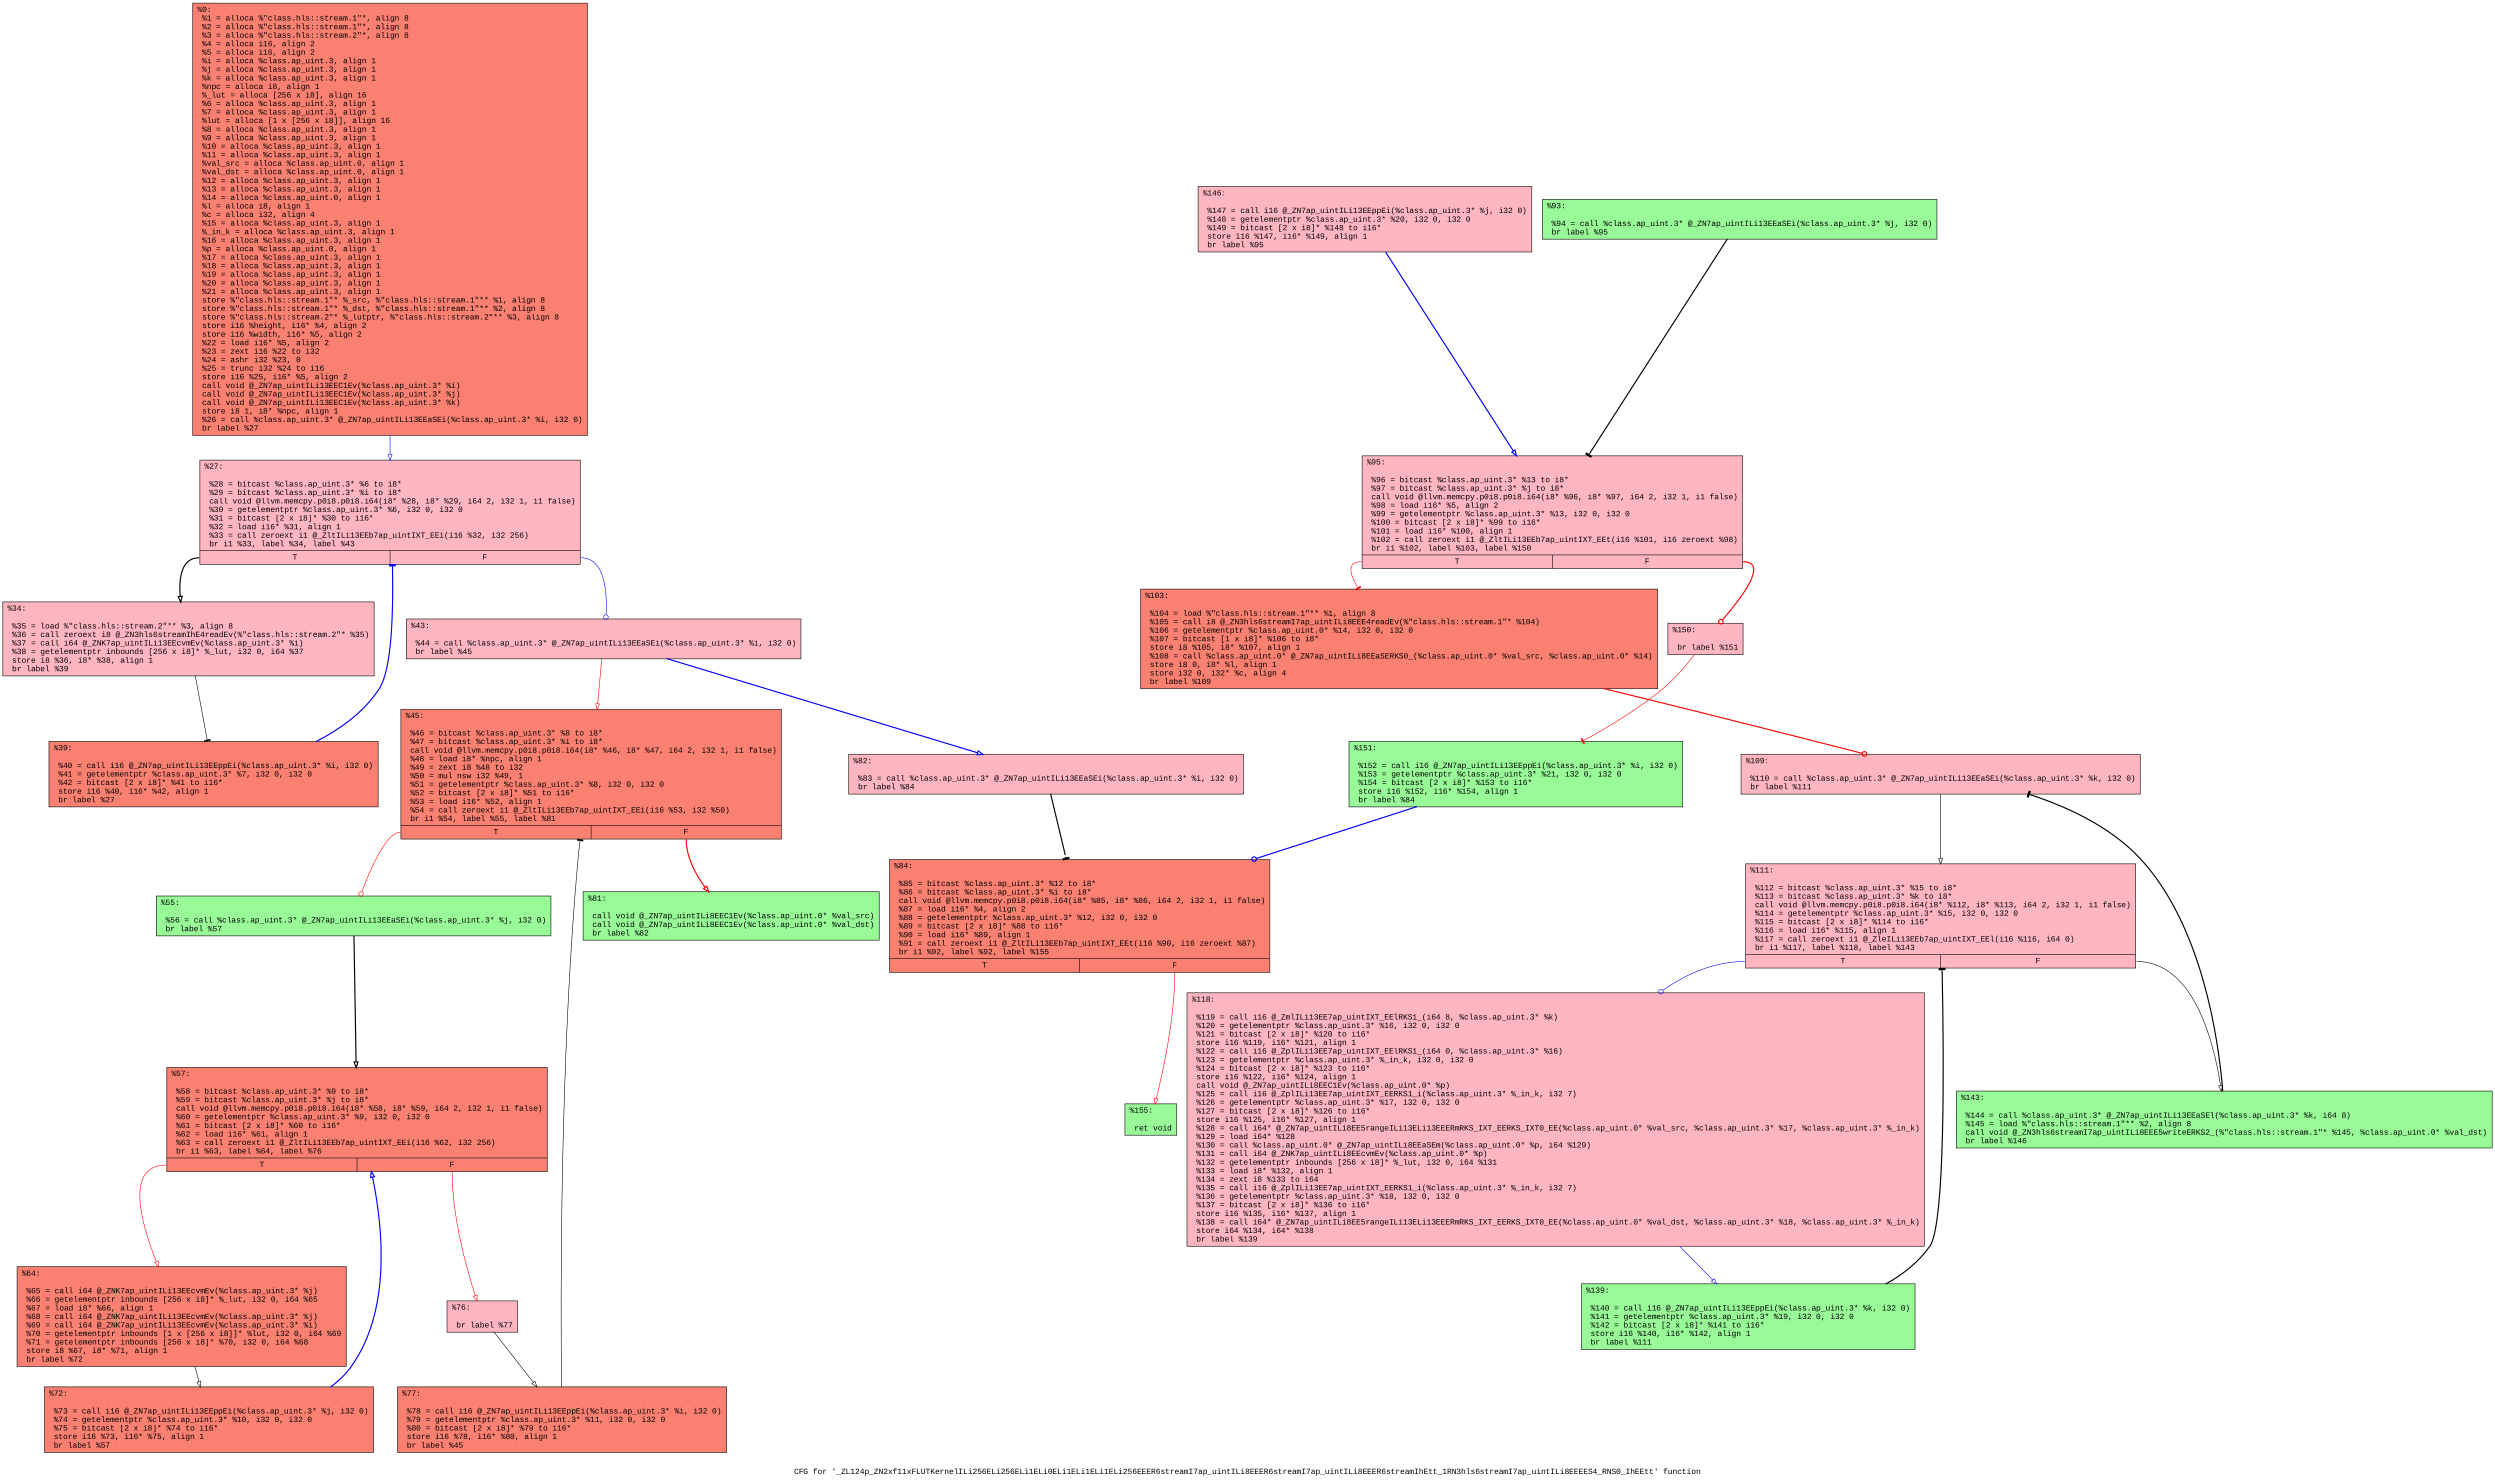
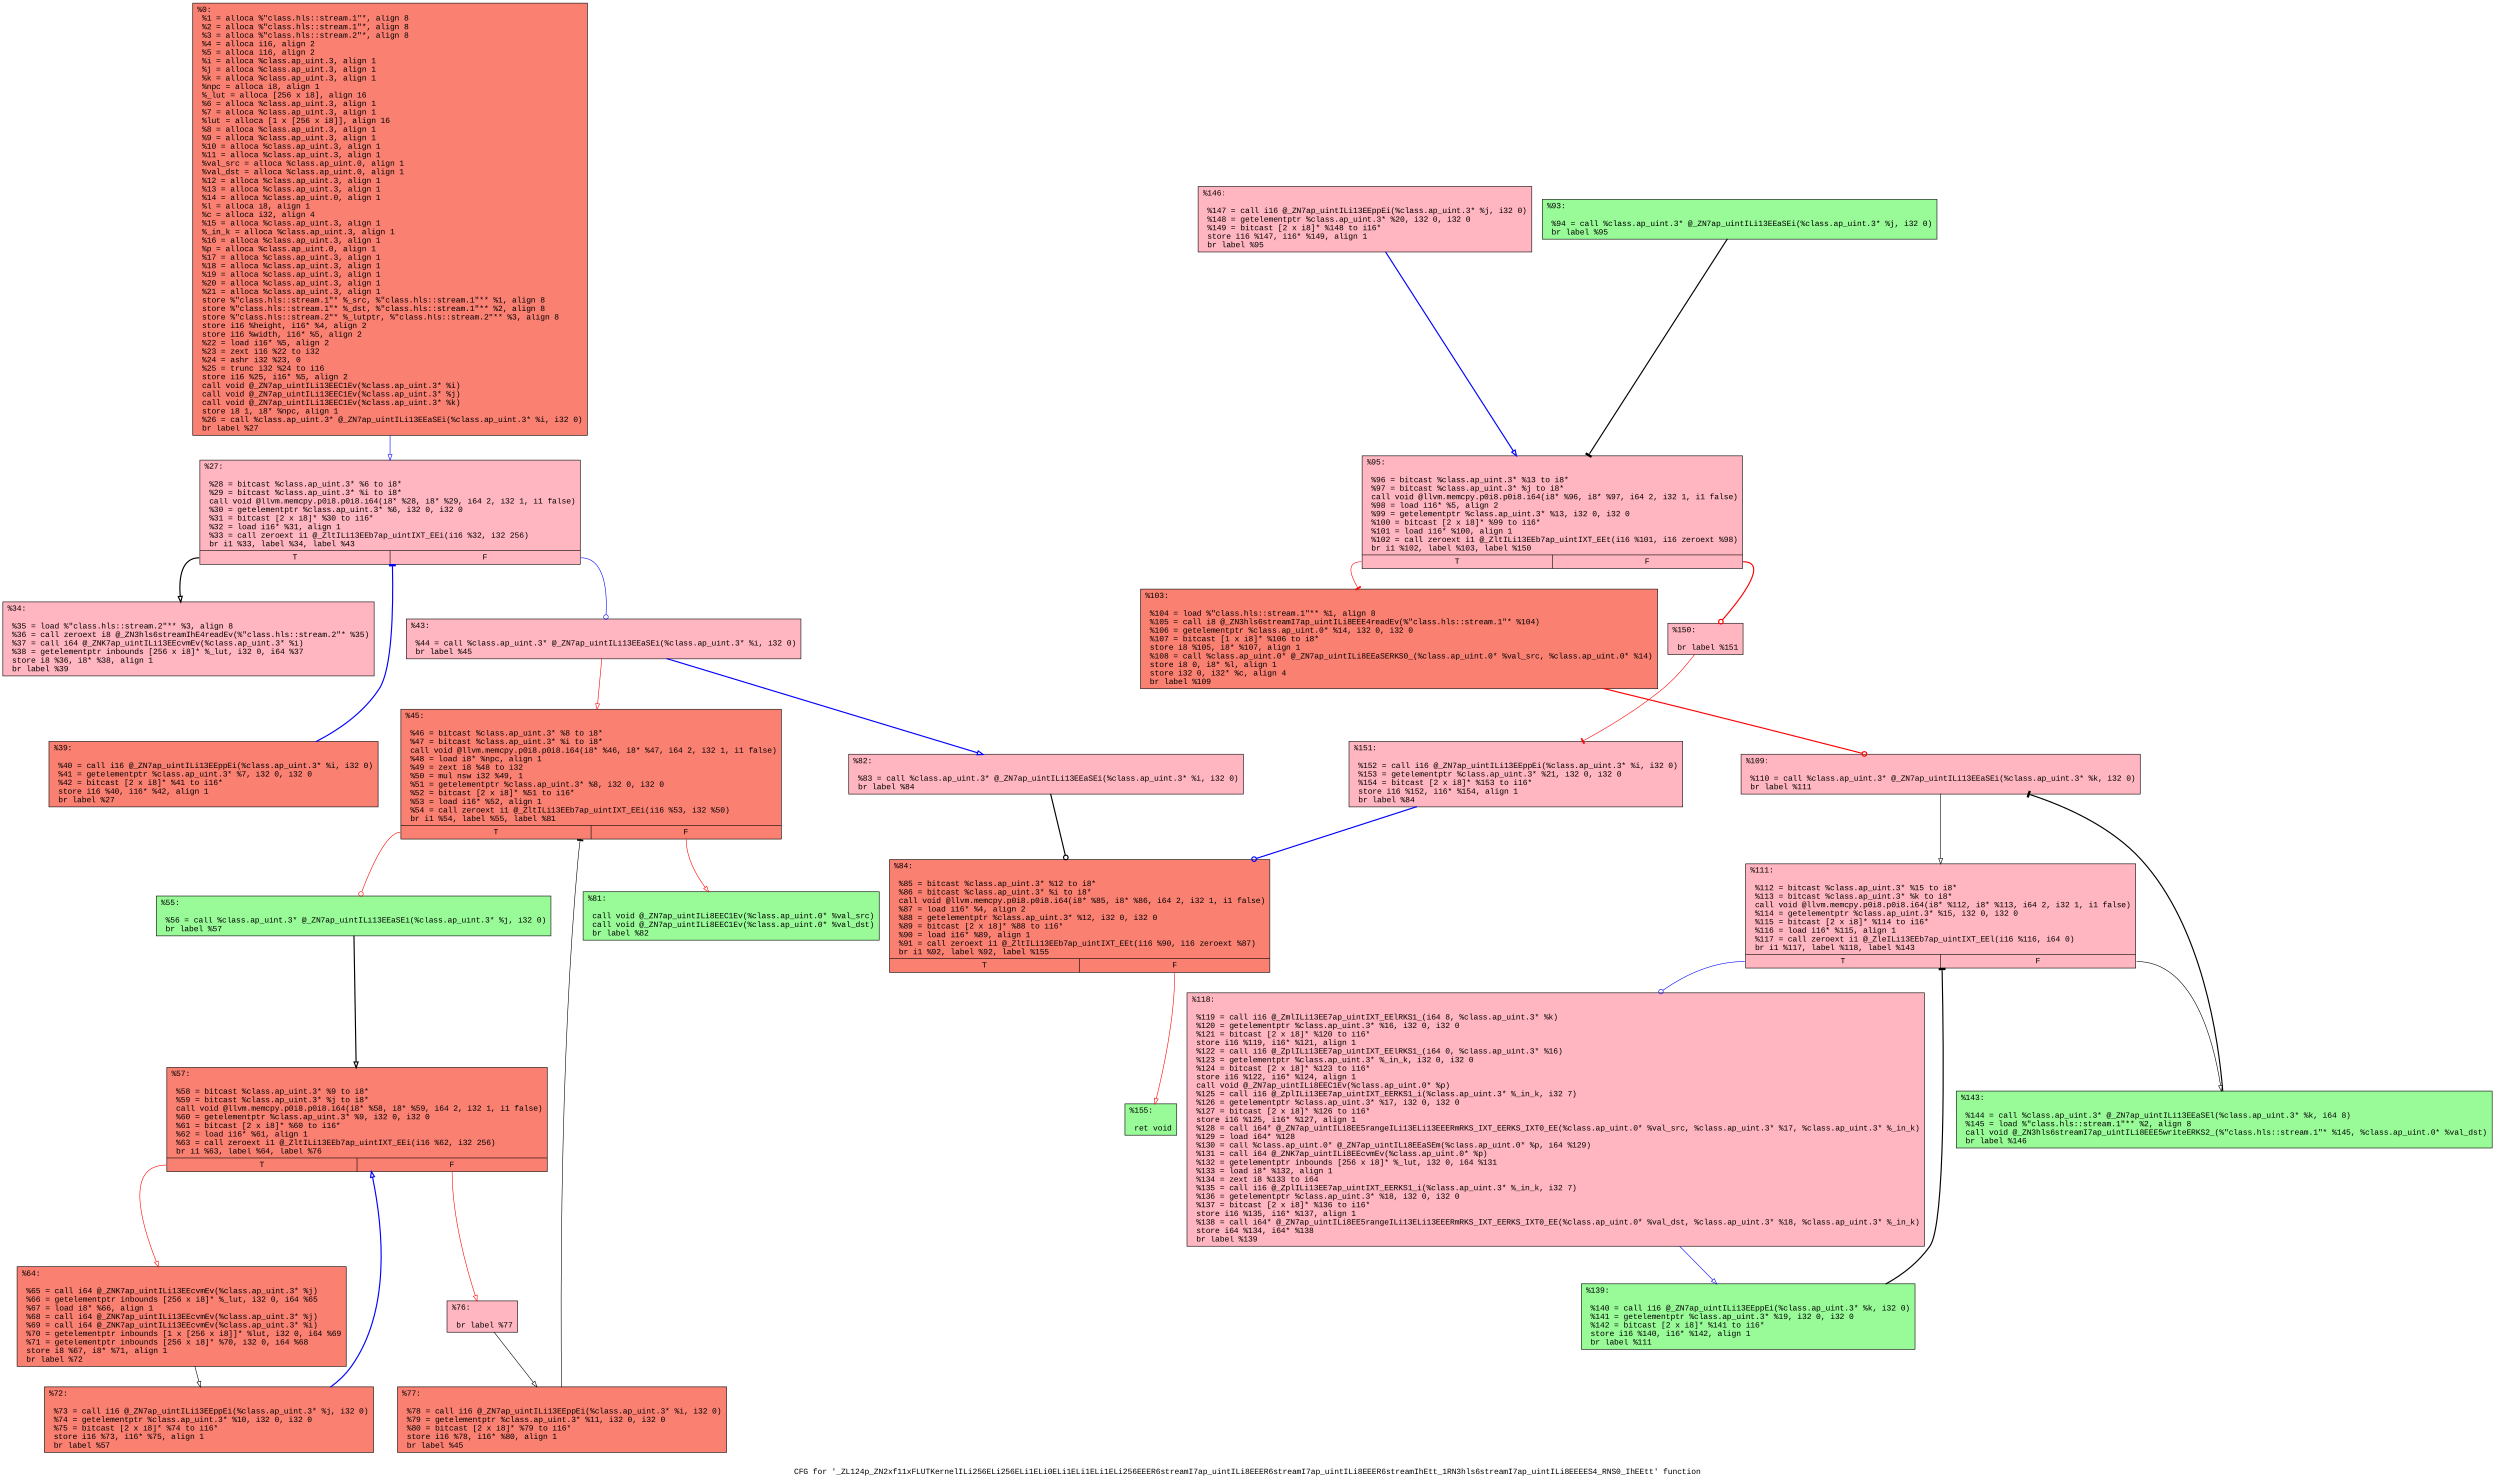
edge "%34:" -> "%39:": removed
node "%151:": fillcolor palegreen -> lightpink
edge "%82:" -> "%84:": arrowhead tee -> odot
edge "%45:" -> "%81:": style bold -> solid
